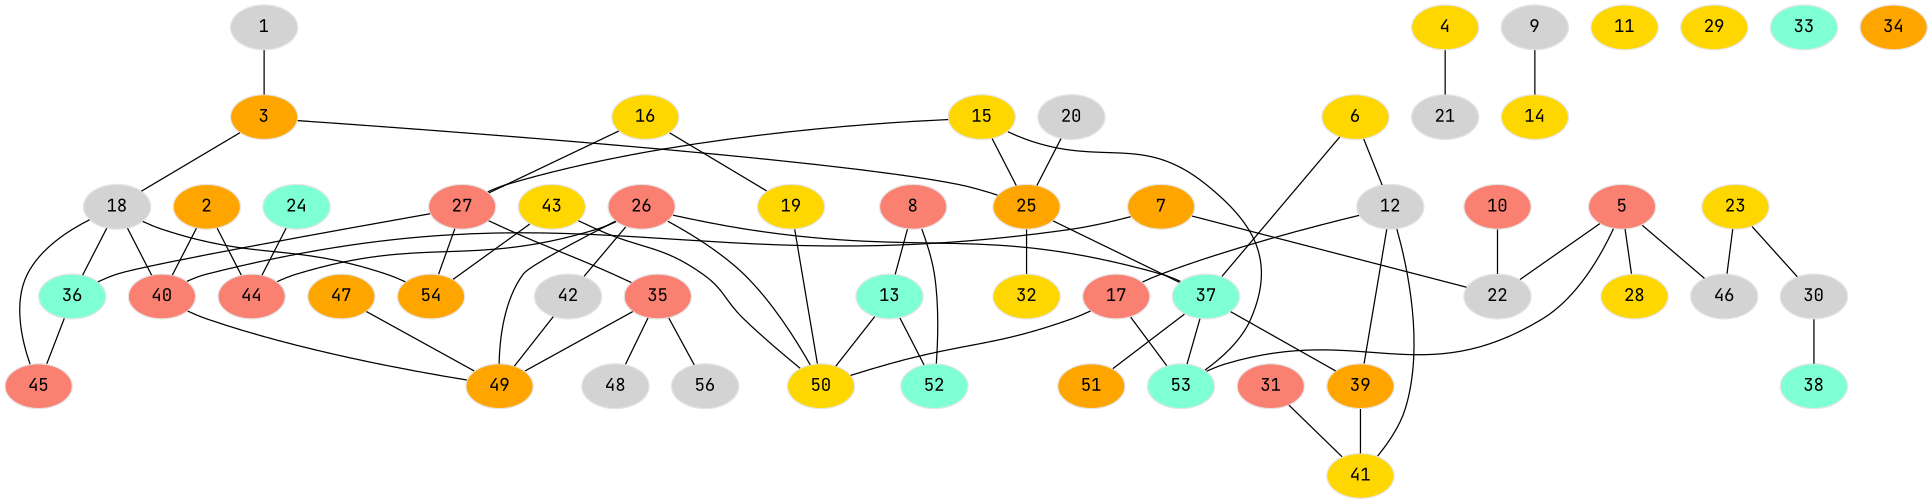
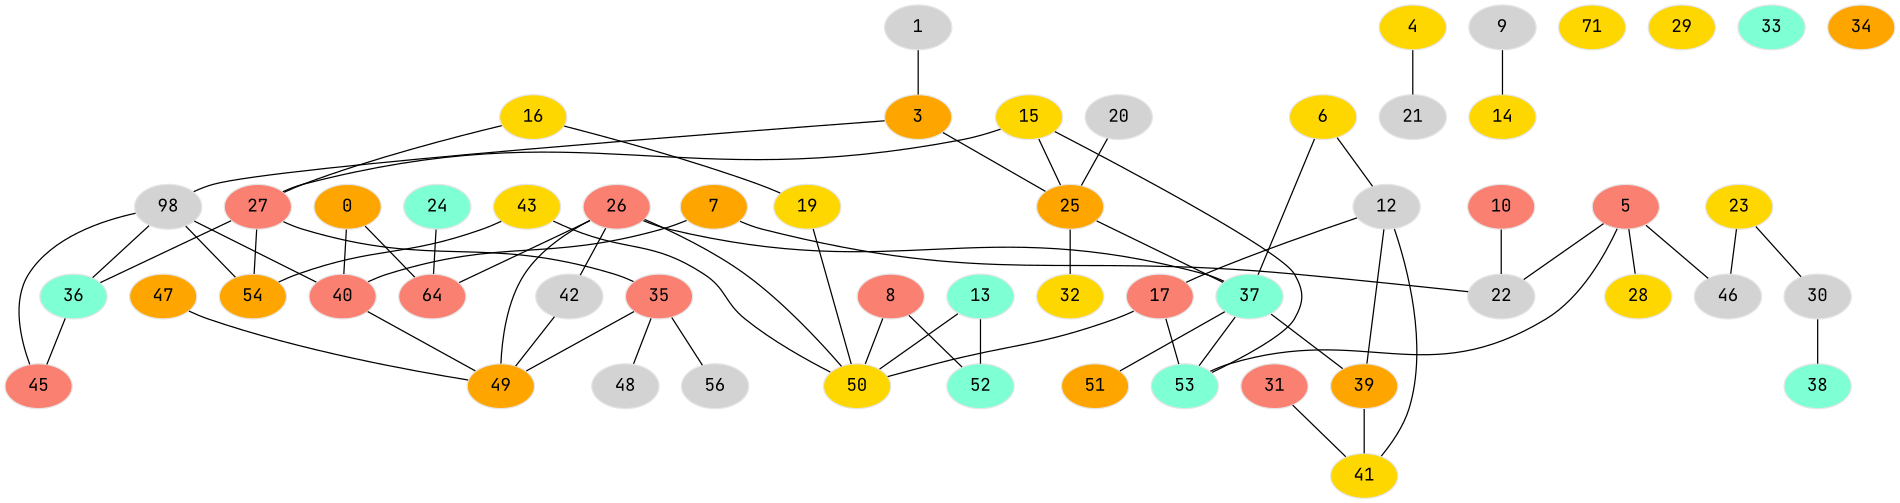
node "11": label "11" -> "71"
node "18": label "18" -> "98"
node "2": label "2" -> "0"
edge "8" -- "13": now "8" -- "50"
node "44": label "44" -> "64"
